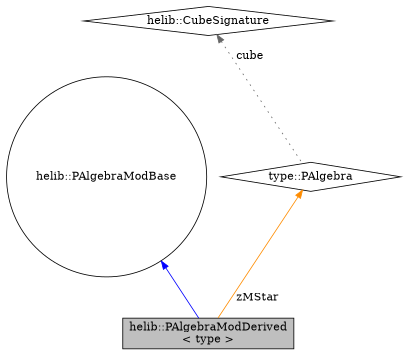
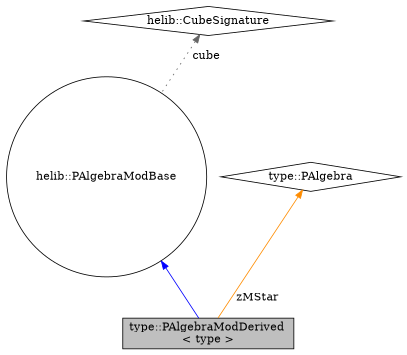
edge "type::PAlgebra" -> "helib::CubeSignature": now "helib::PAlgebraModBase" -> "helib::CubeSignature"
node "helib::PAlgebraModDerived < type >": label "helib::PAlgebraModDerived < type >" -> "type::PAlgebraModDerived < type >"
